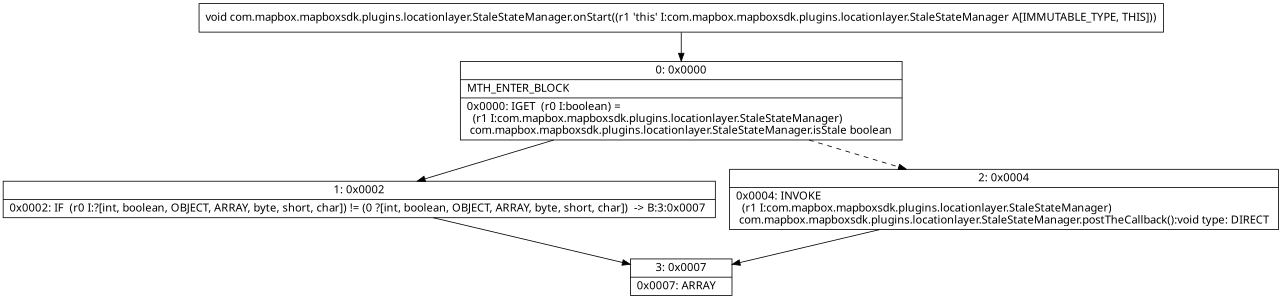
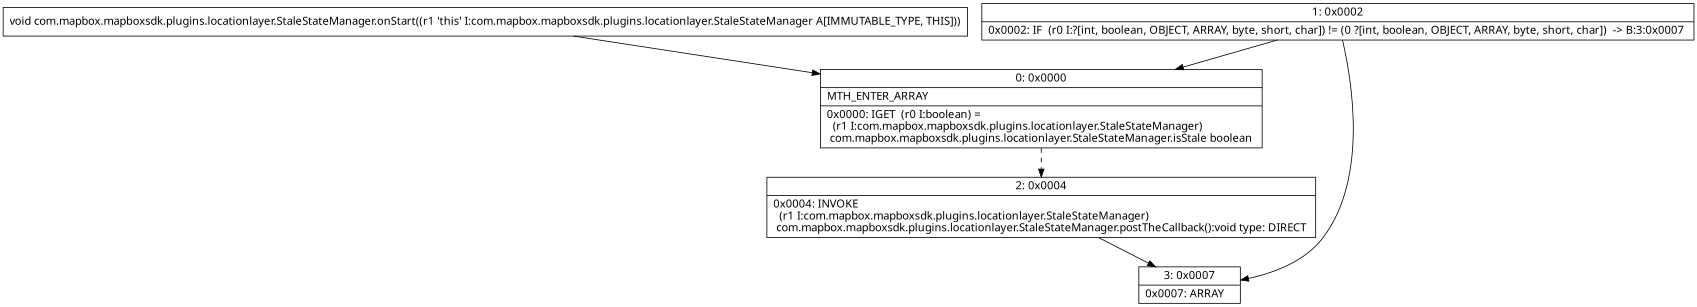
node "0: 0x0000": text "MTH_ENTER_BLOCK" -> "MTH_ENTER_ARRAY"
edge "0: 0x0000" -> "1: 0x0002": reversed
